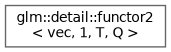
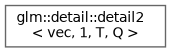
node "glm::detail::functor2 < vec, 1, T, Q >": label "glm::detail::functor2 < vec, 1, T, Q >" -> "glm::detail::detail2 < vec, 1, T, Q >"
